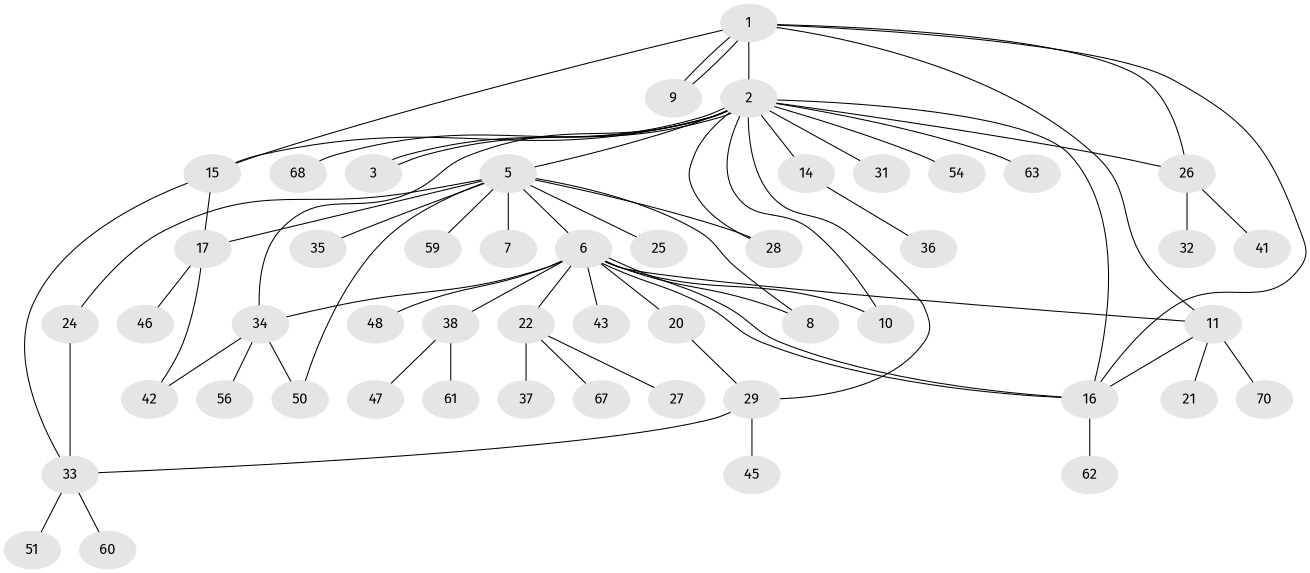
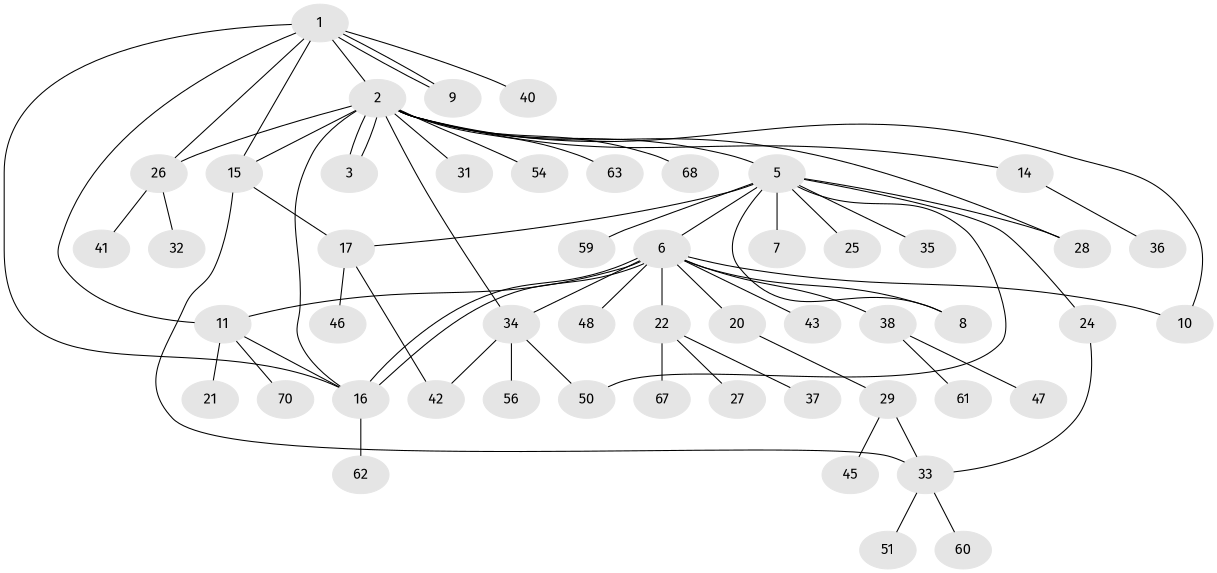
node "40": added
edge "2" -- "29": removed
